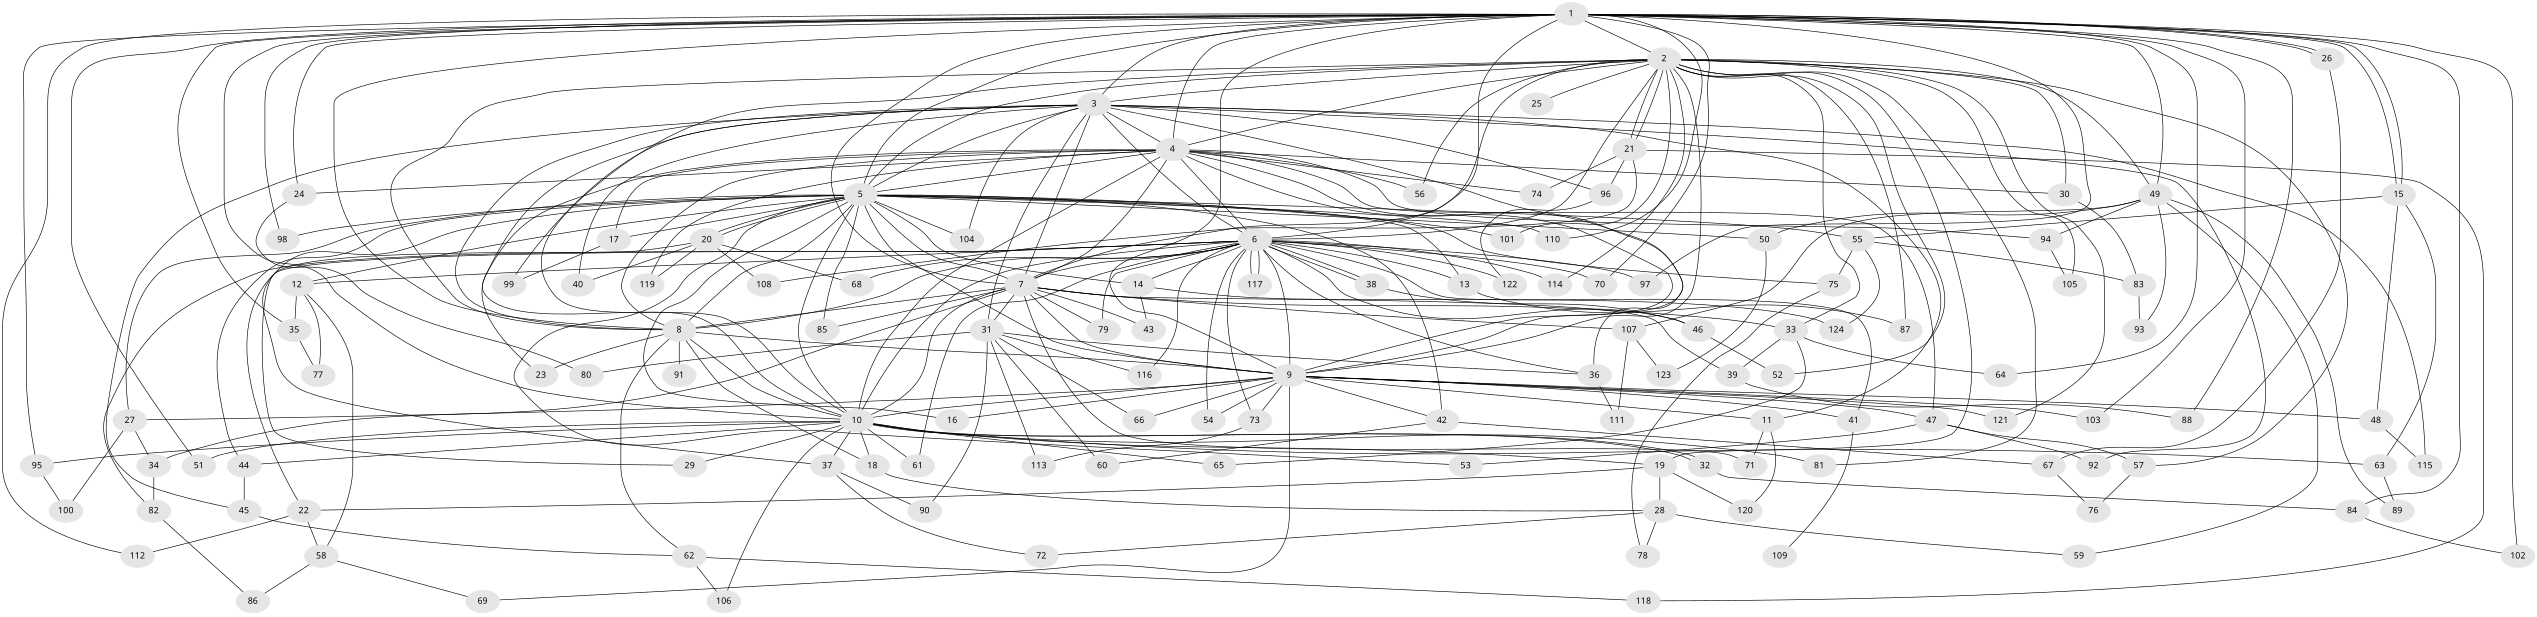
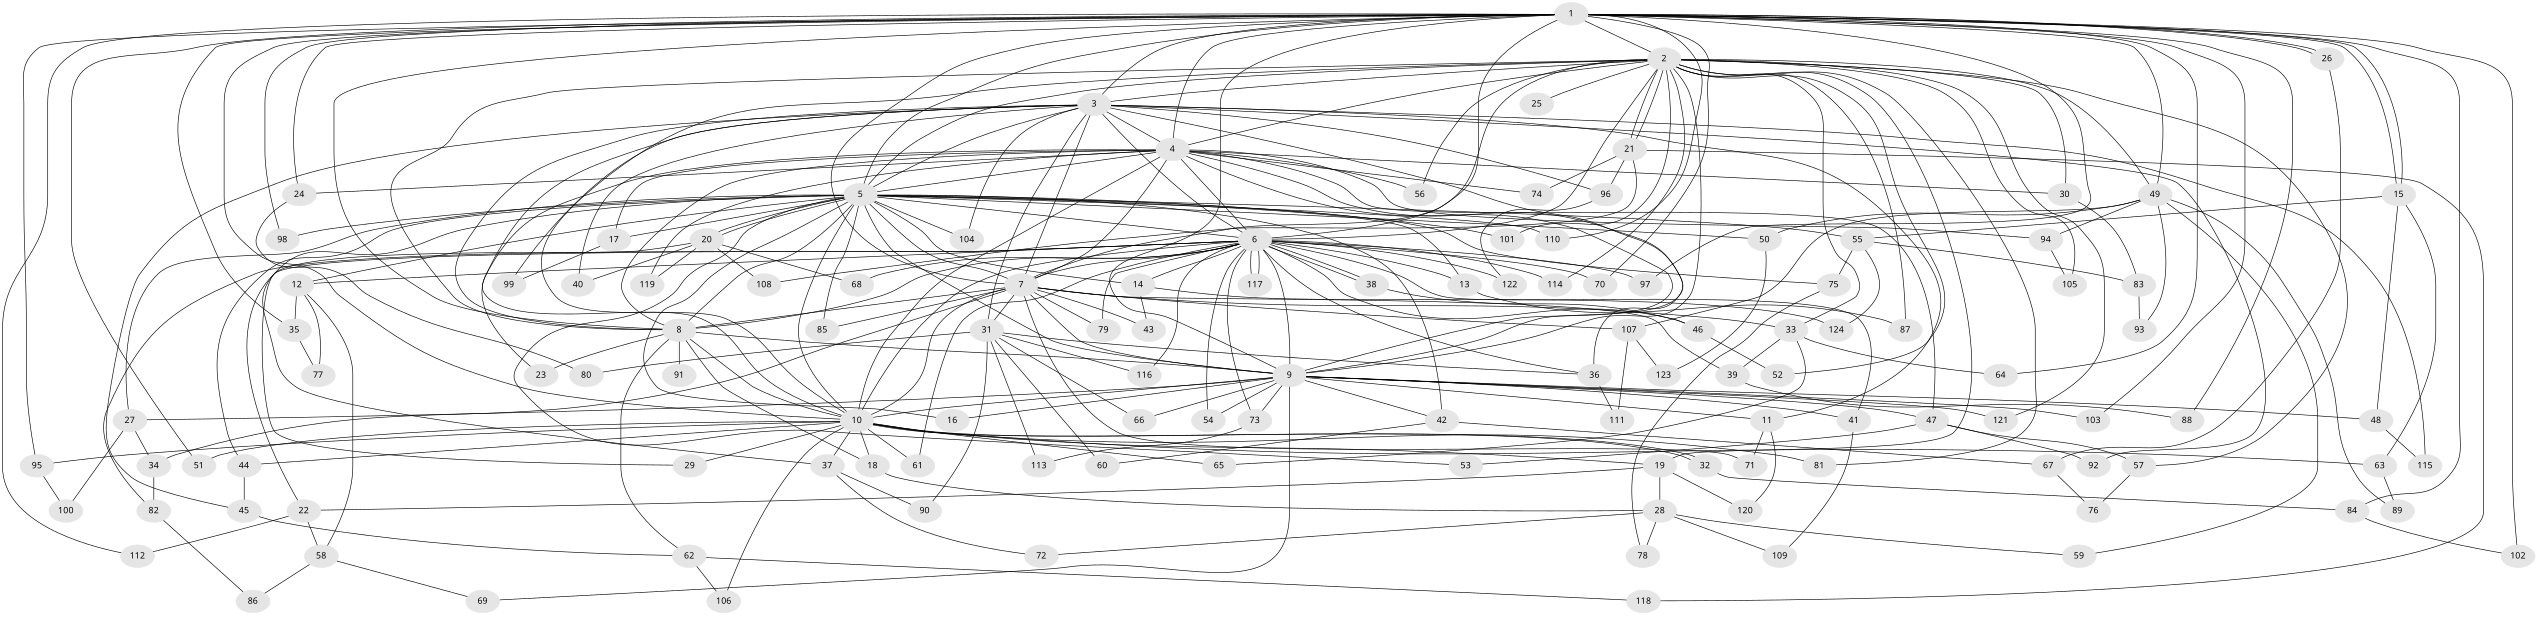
edge "5" -- "6": added
edge "28" -- "109": added
